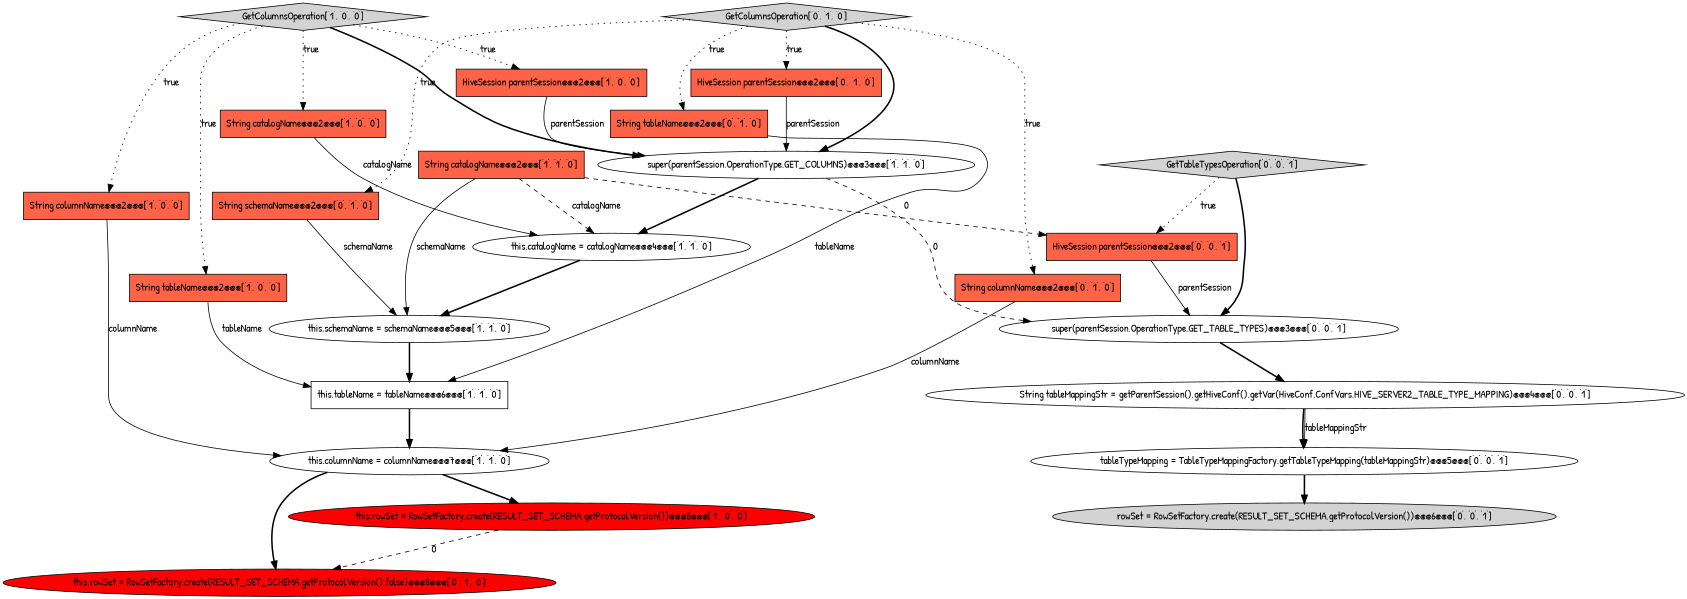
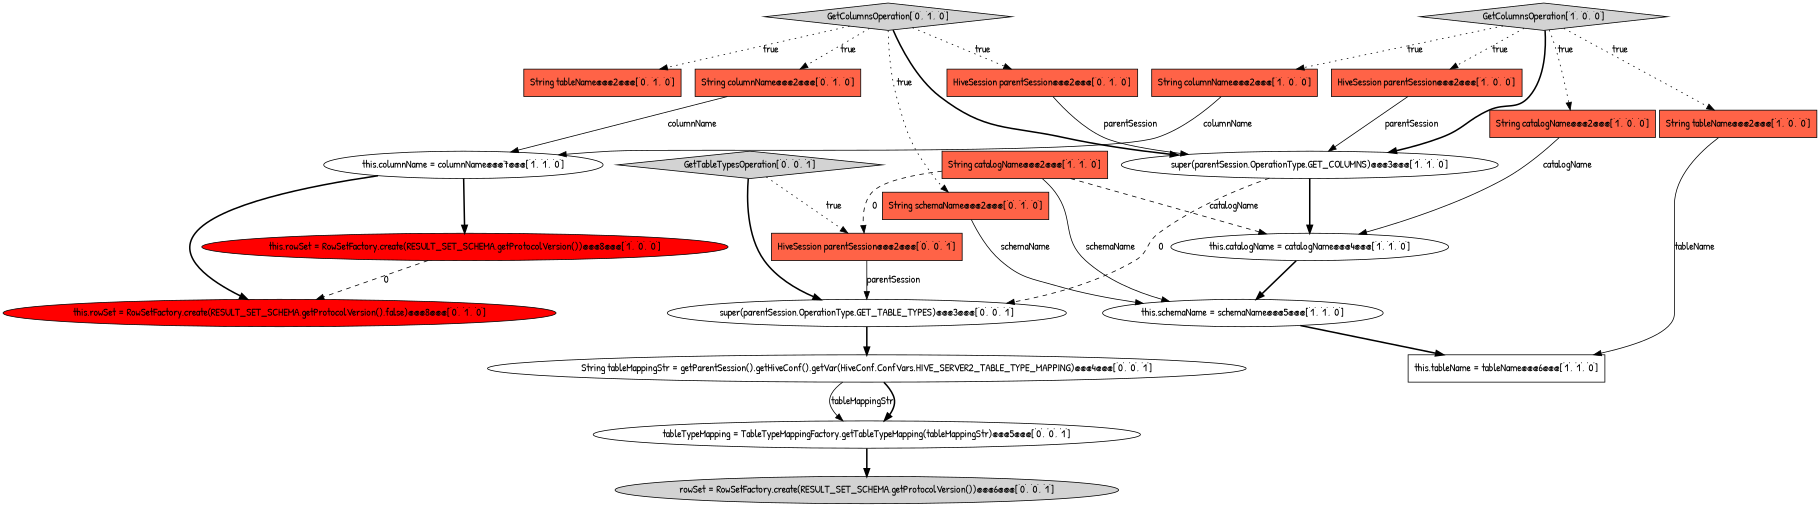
edge "String tableName@@@2@@@['0', '1', '0']" -> "this.tableName = tableName@@@6@@@['1', '1', '0']": removed, label "tableName"
edge "this.tableName = tableName@@@6@@@['1', '1', '0']" -> "this.columnName = columnName@@@7@@@['1', '1', '0']": removed
